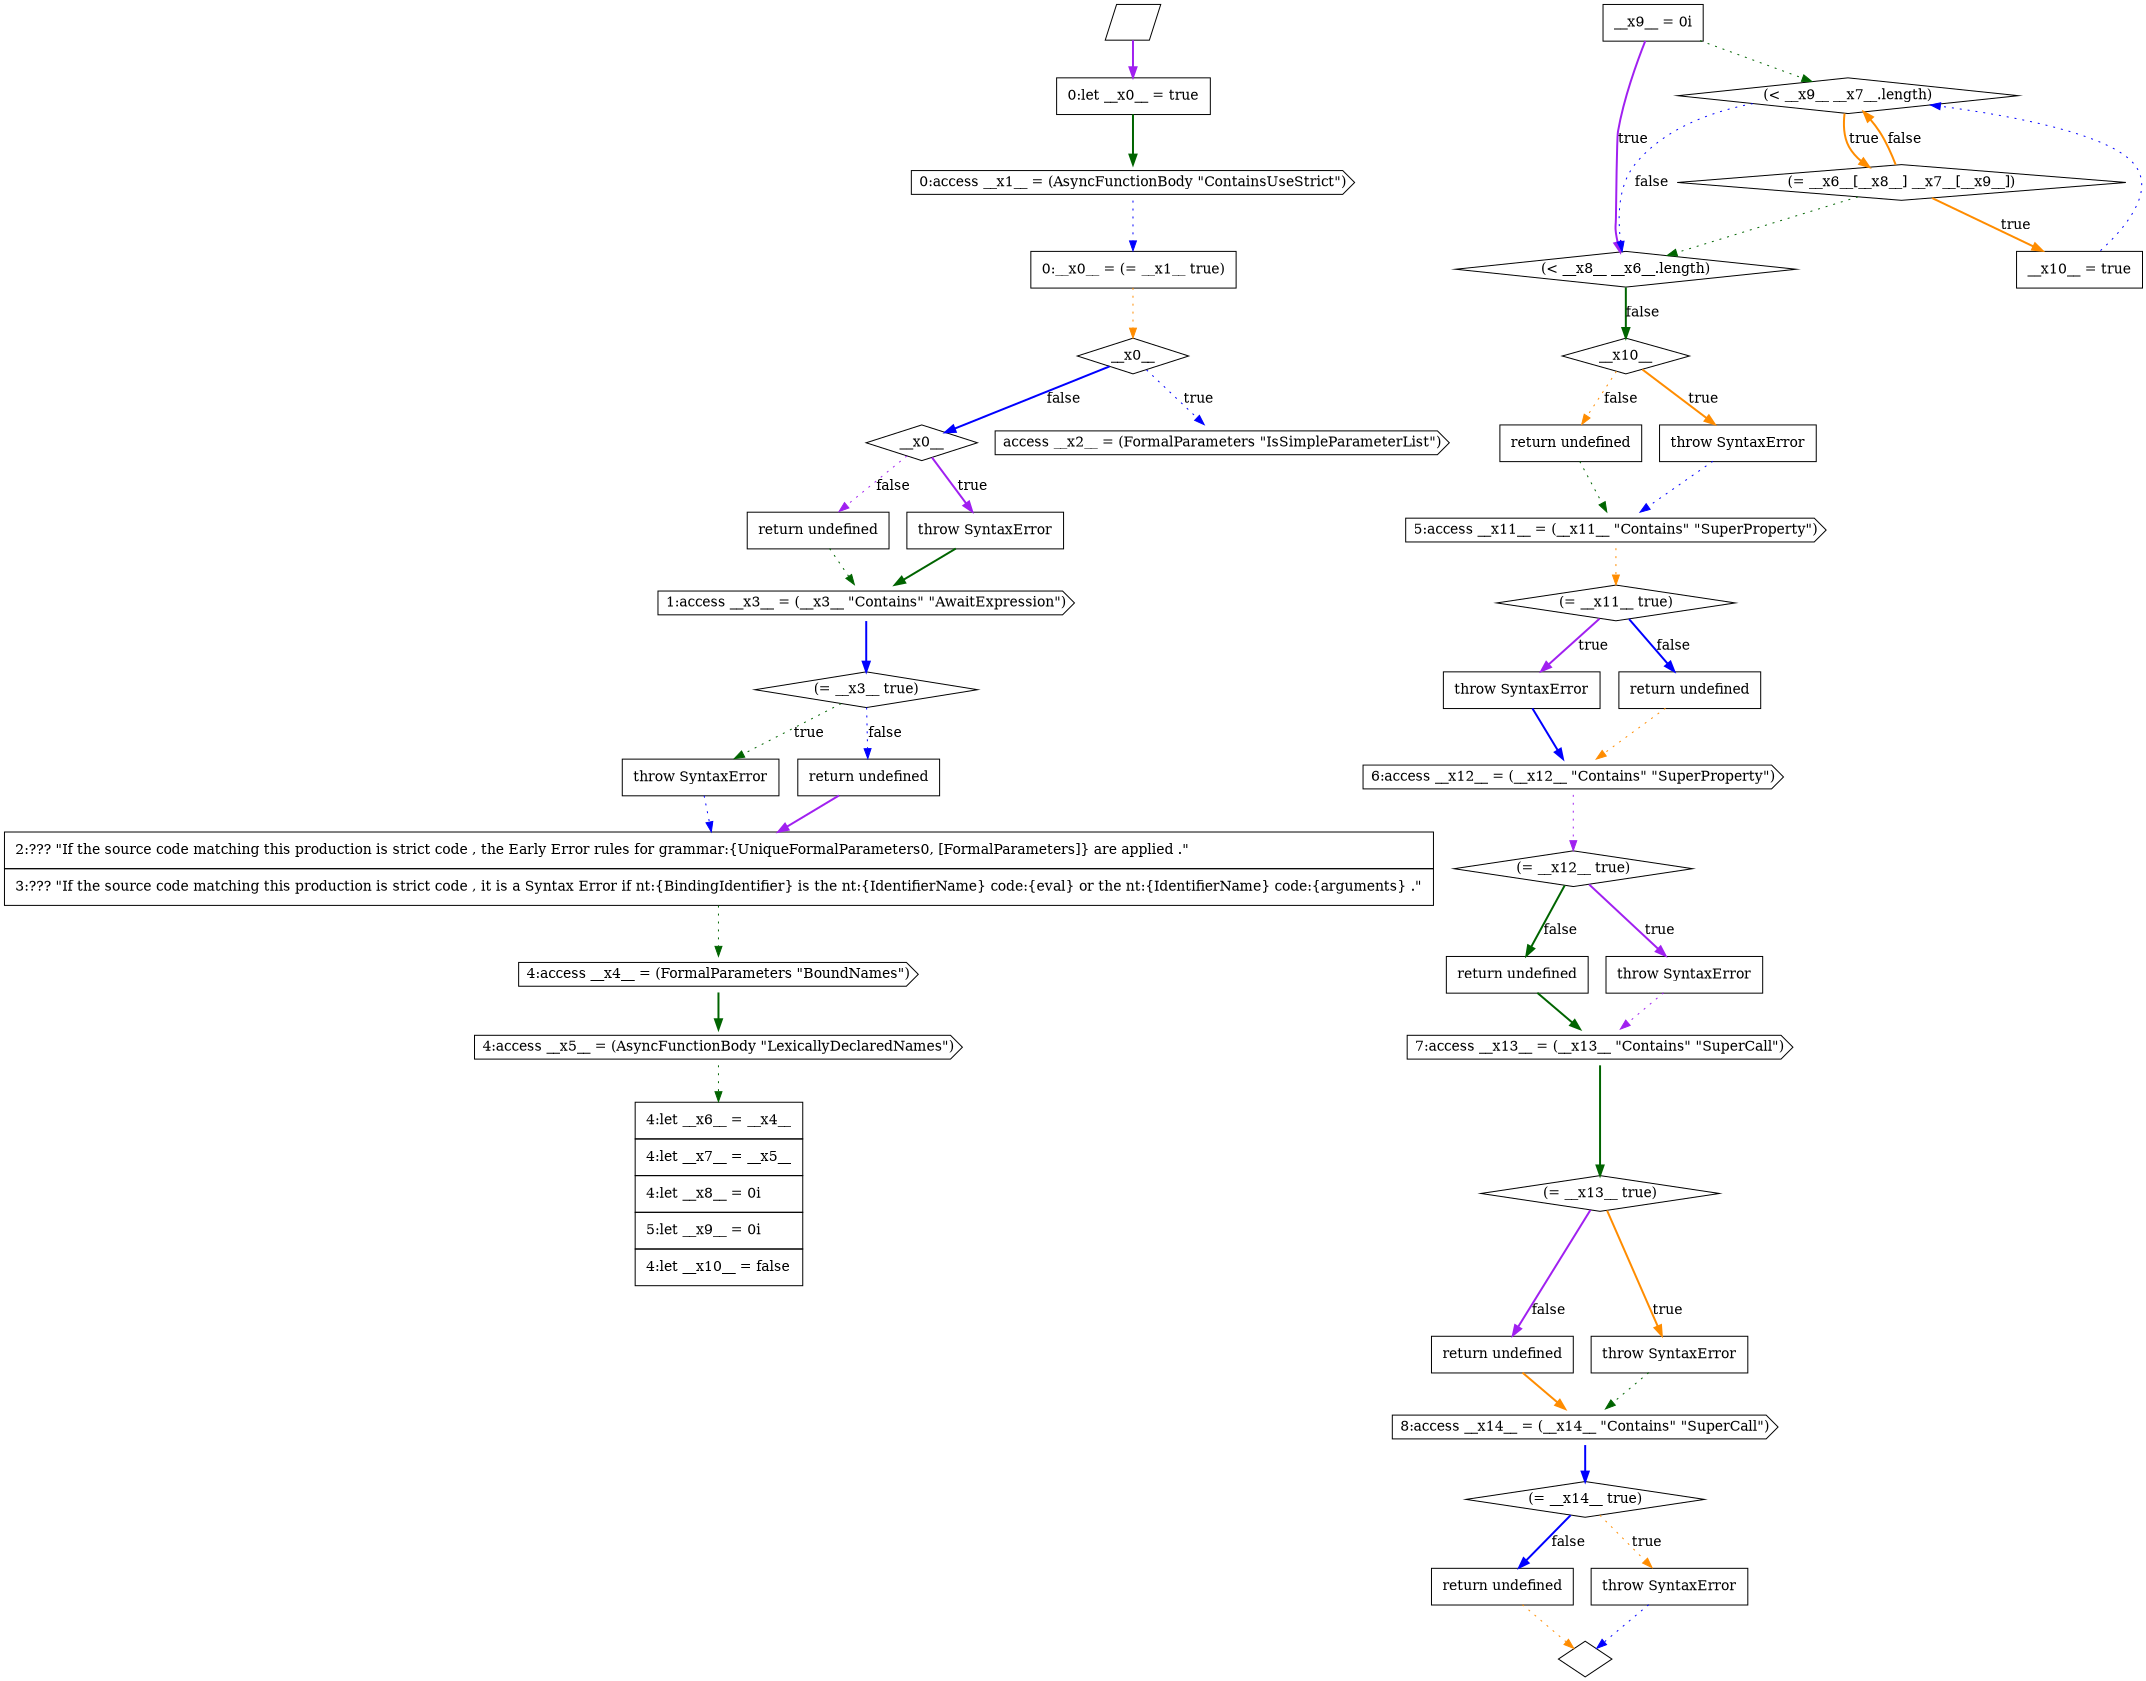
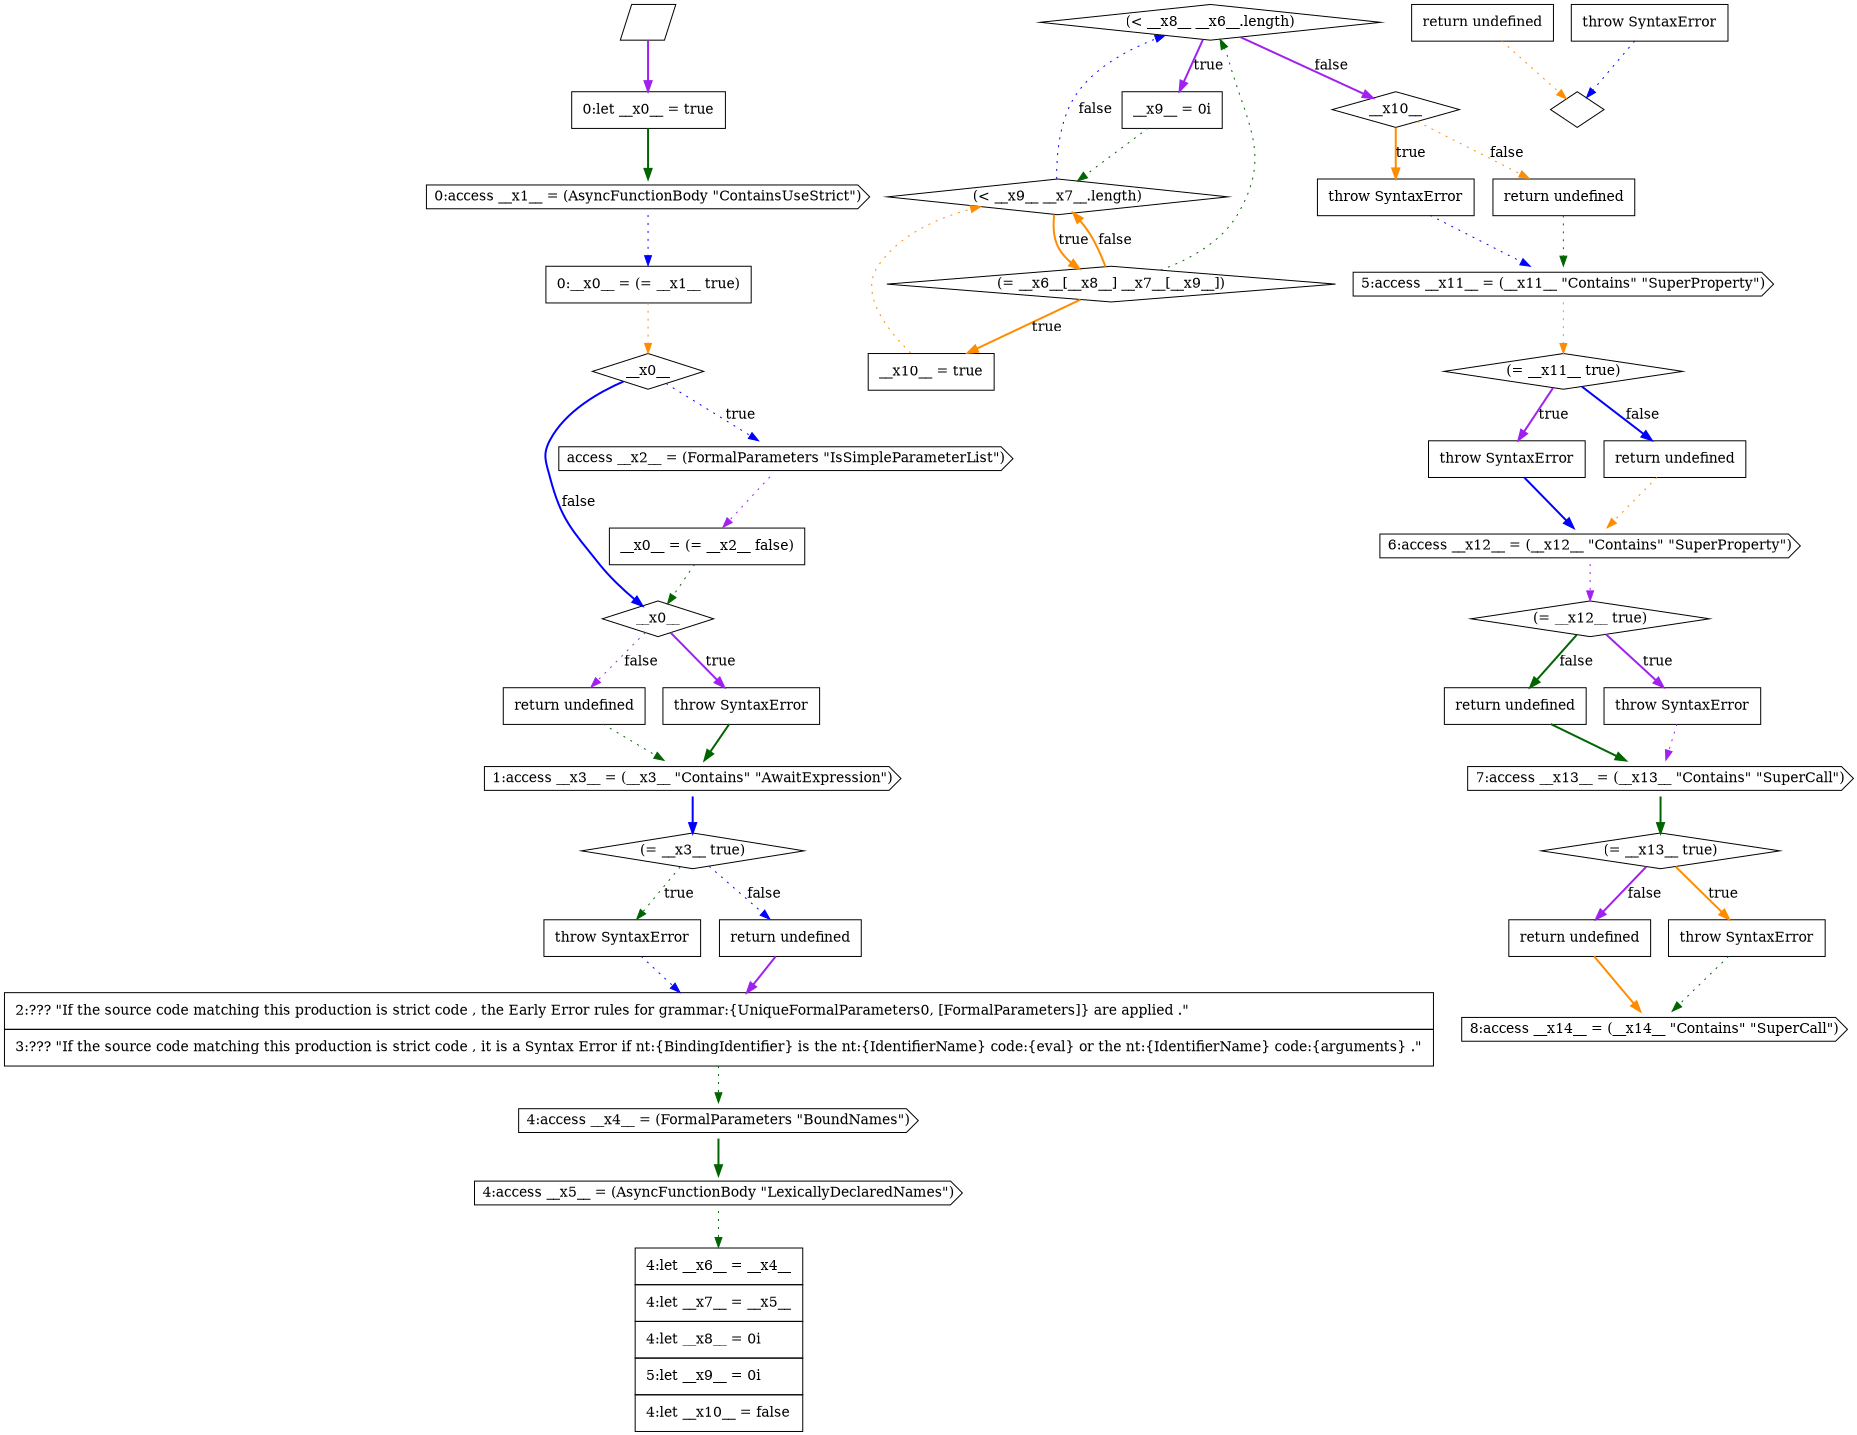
edge "__x10__ = true" -> "(< __x9__ __x7__.length)": color blue -> darkorange
edge "__x9__ = 0i" -> "(< __x8__ __x6__.length)": reversed
edge "(< __x8__ __x6__.length)" -> "__x10__": color darkgreen -> purple
node "__x0__ = (= __x2__ false)": added
node "(= __x14__ true)": removed
